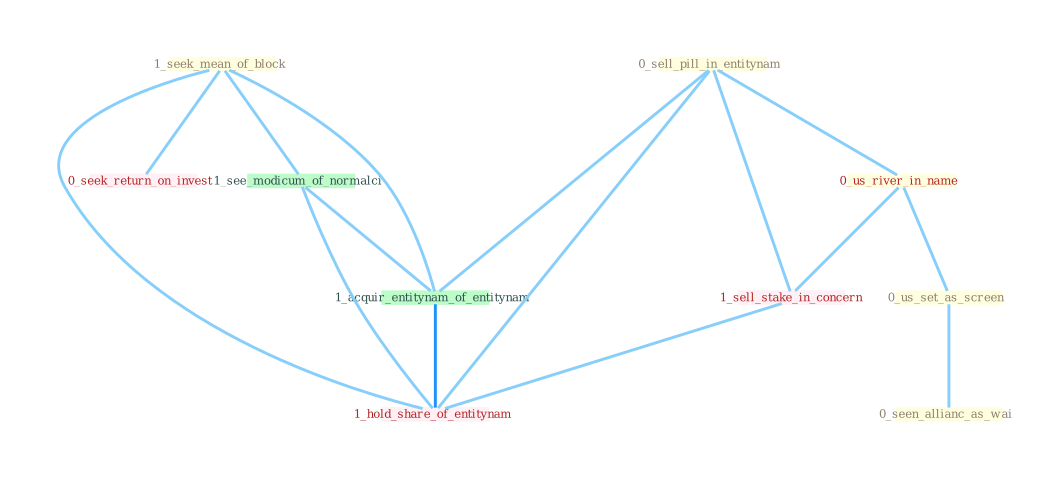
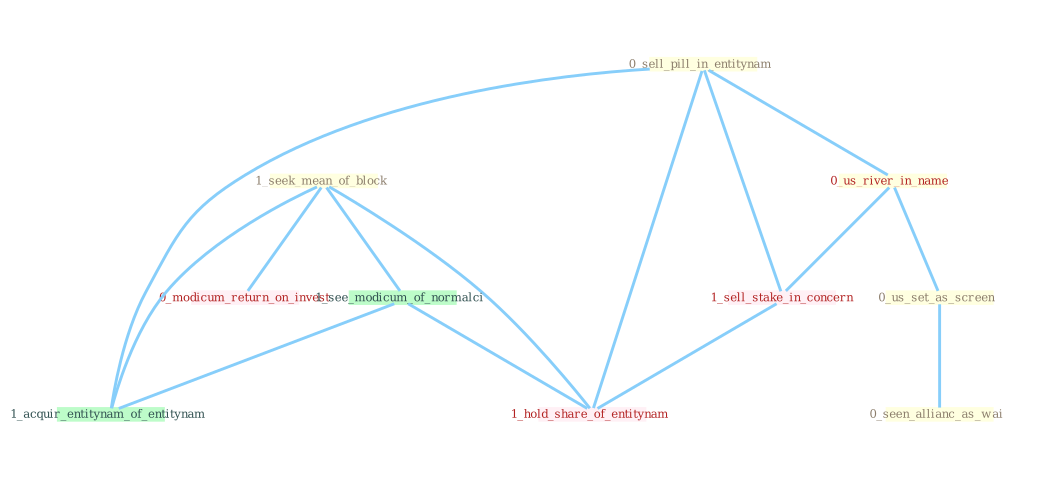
node "0_seek_return_on_invest": label "0_seek_return_on_invest" -> "0_modicum_return_on_invest"
edge "1_acquir_entitynam_of_entitynam" -- "1_hold_share_of_entitynam": removed
